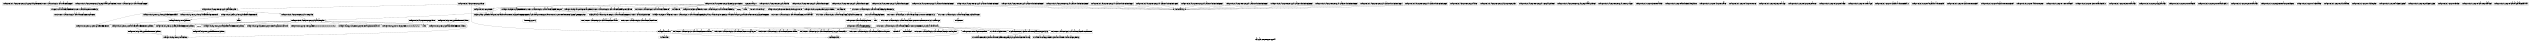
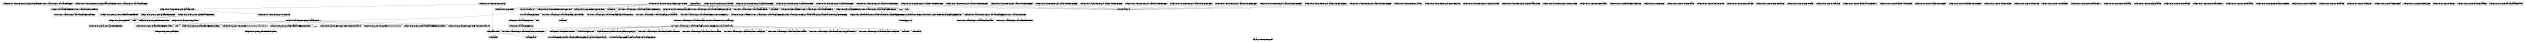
node "_ZN9LAMMPS_NS7Compute5setupEv": added
node "_ZN9LAMMPS_NS7Compute10dof_removeEi": added
node "_ZN9LAMMPS_NS6Memory6createIdEEPPPPT_RS6_iiiiPKc": removed
